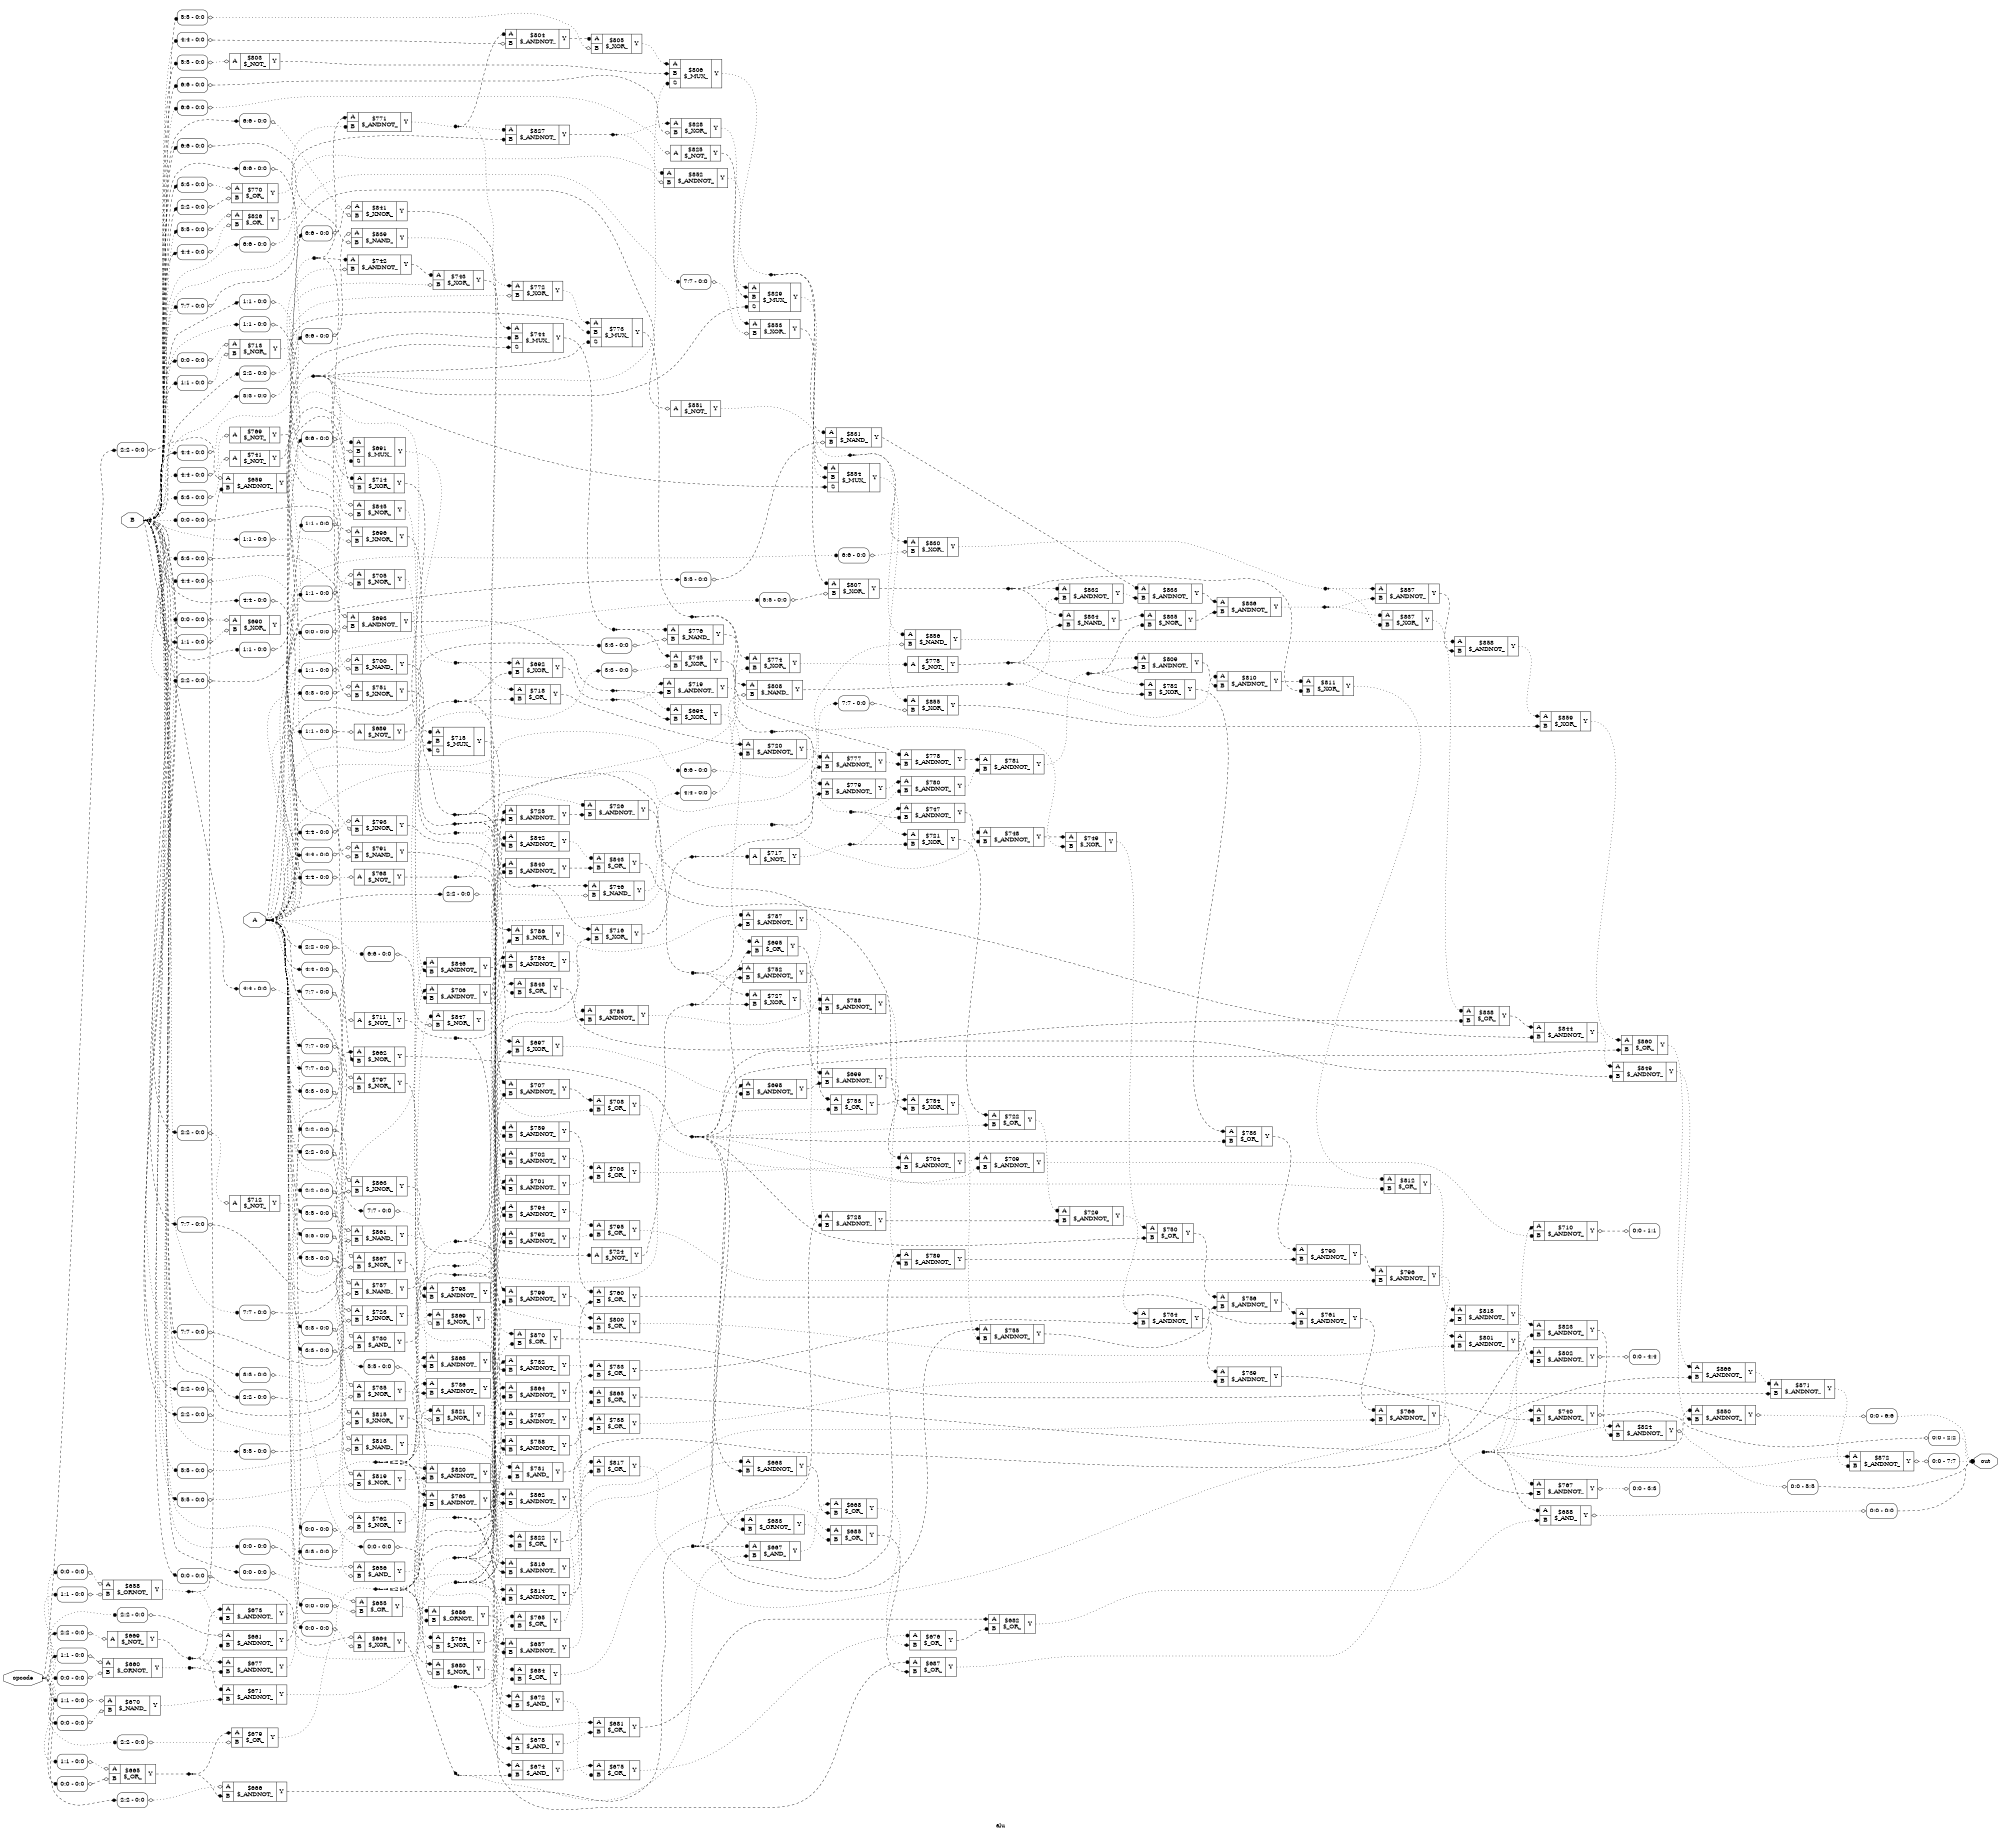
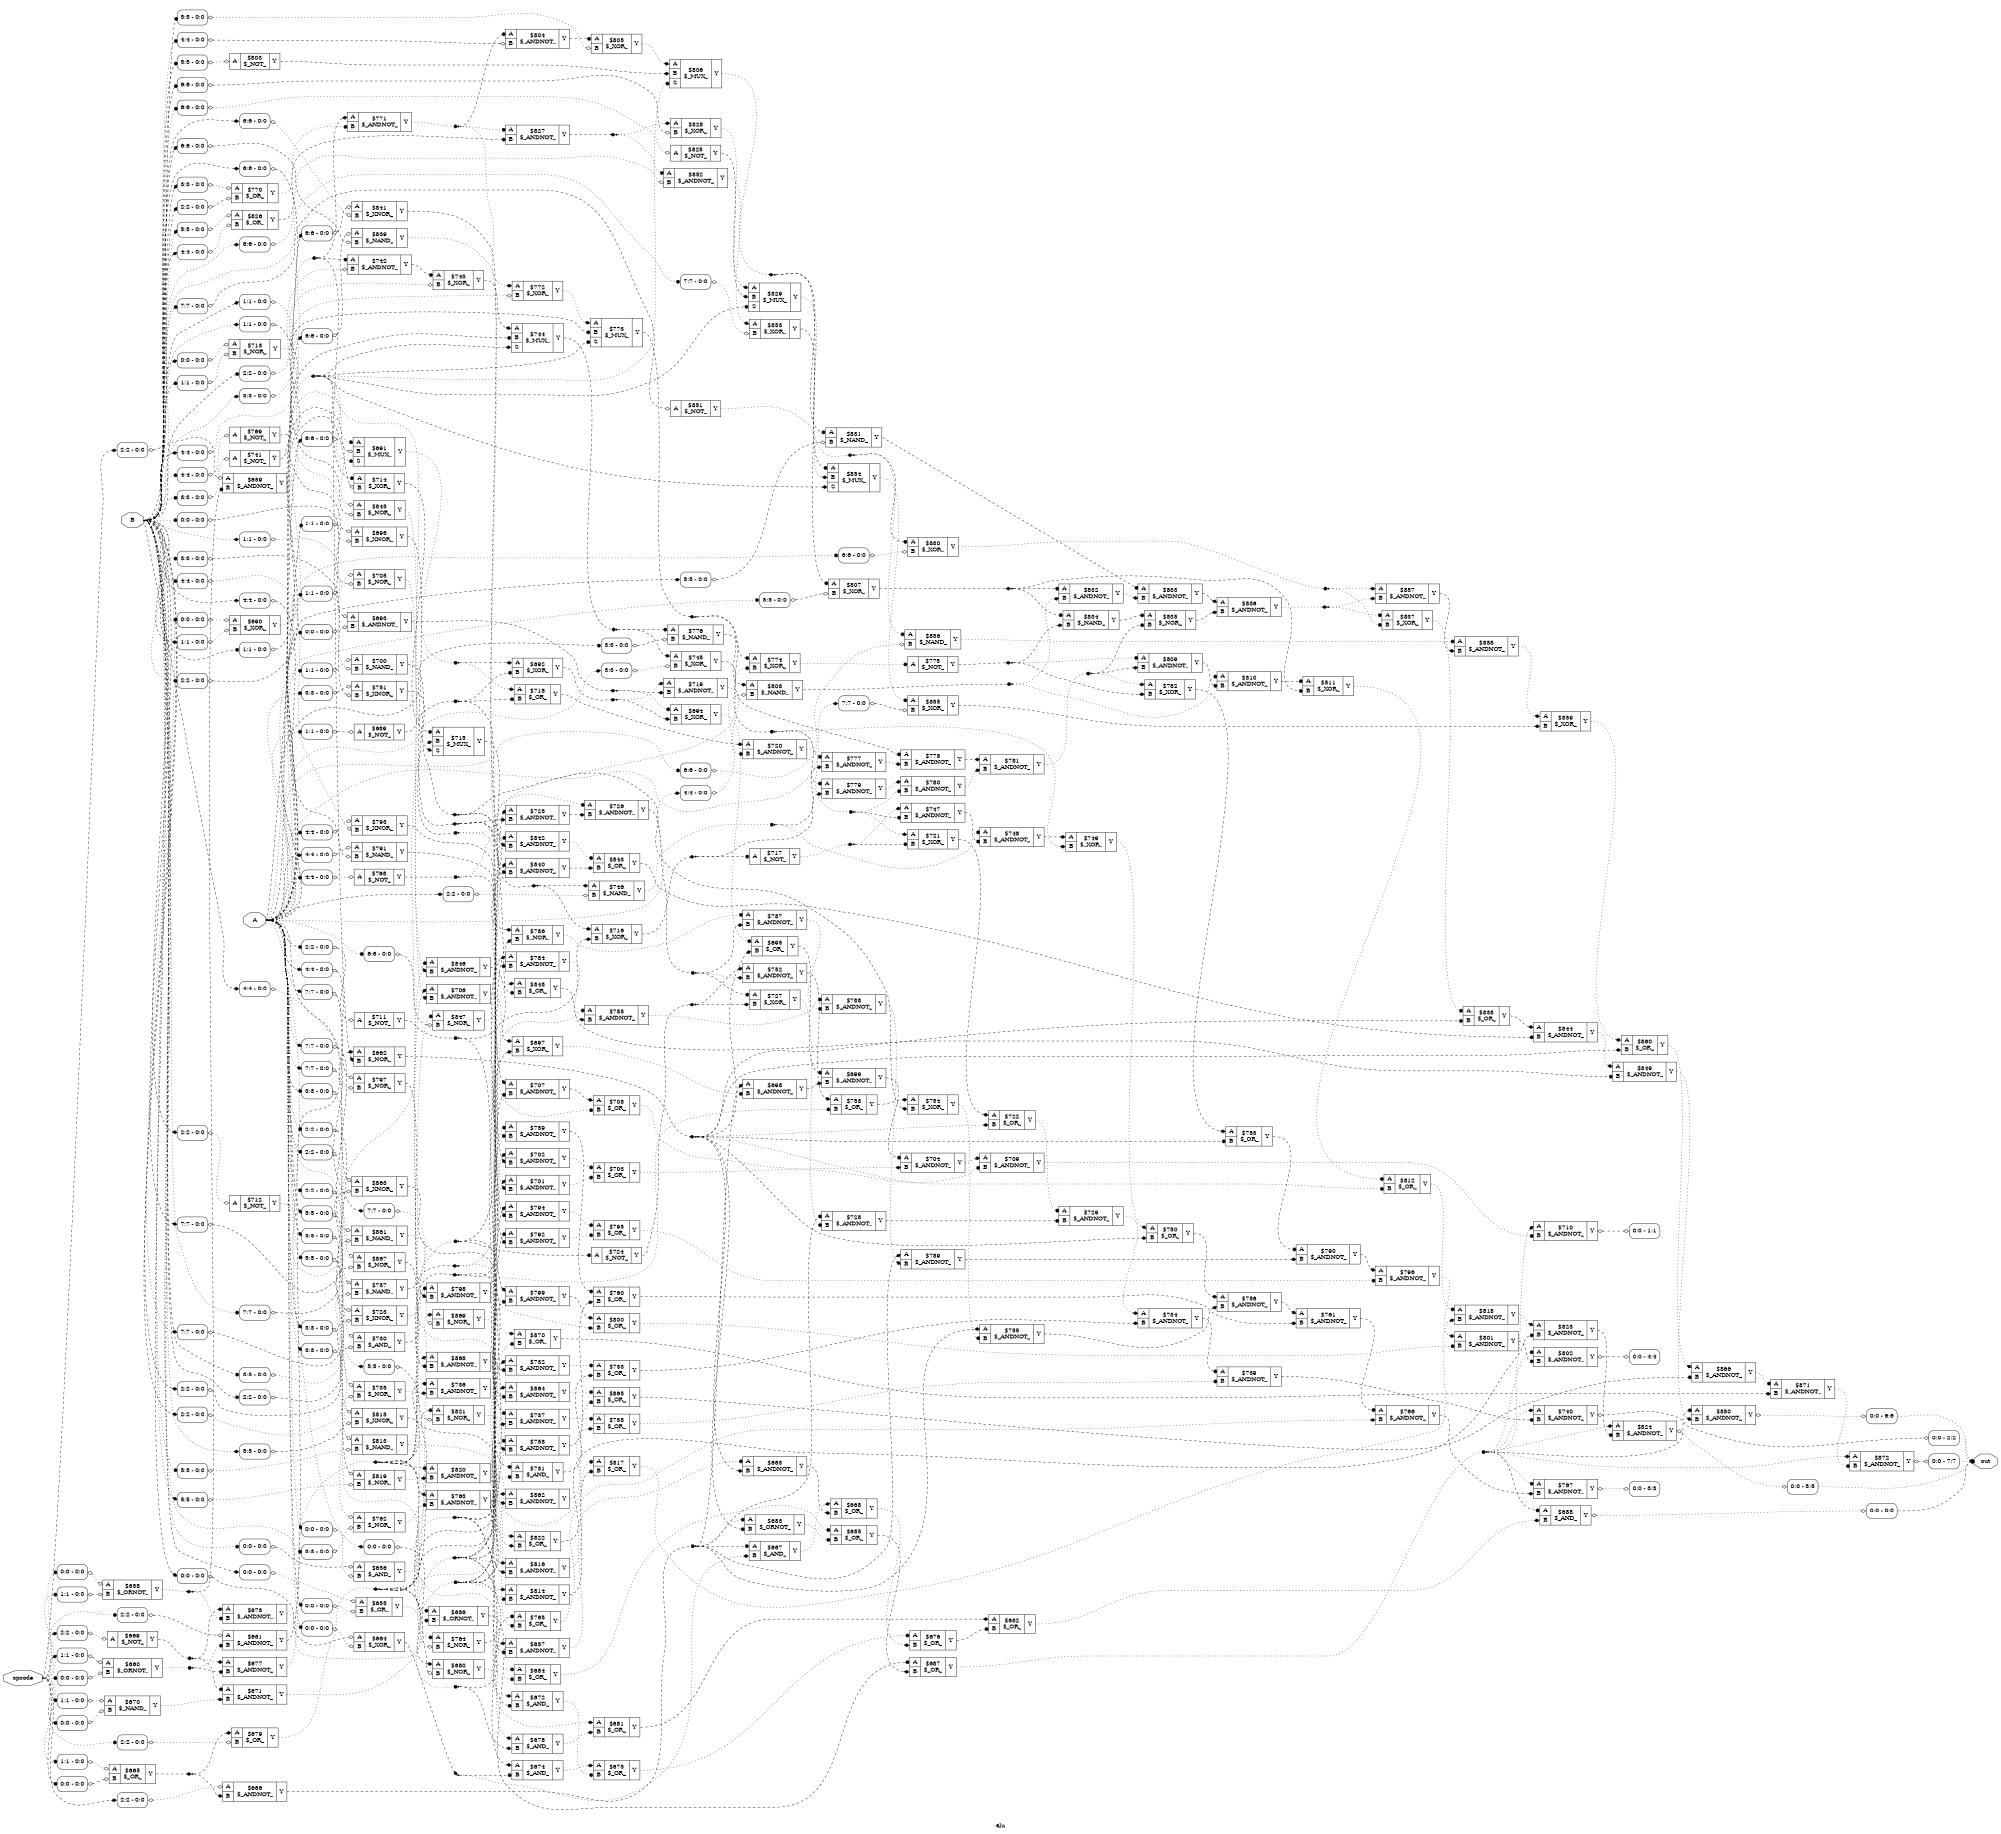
edge "0:0 - 2:2" -> "out": arrowhead dot -> odiamond
edge "0:0 - 5:5" -> "out": style dashed -> dotted
